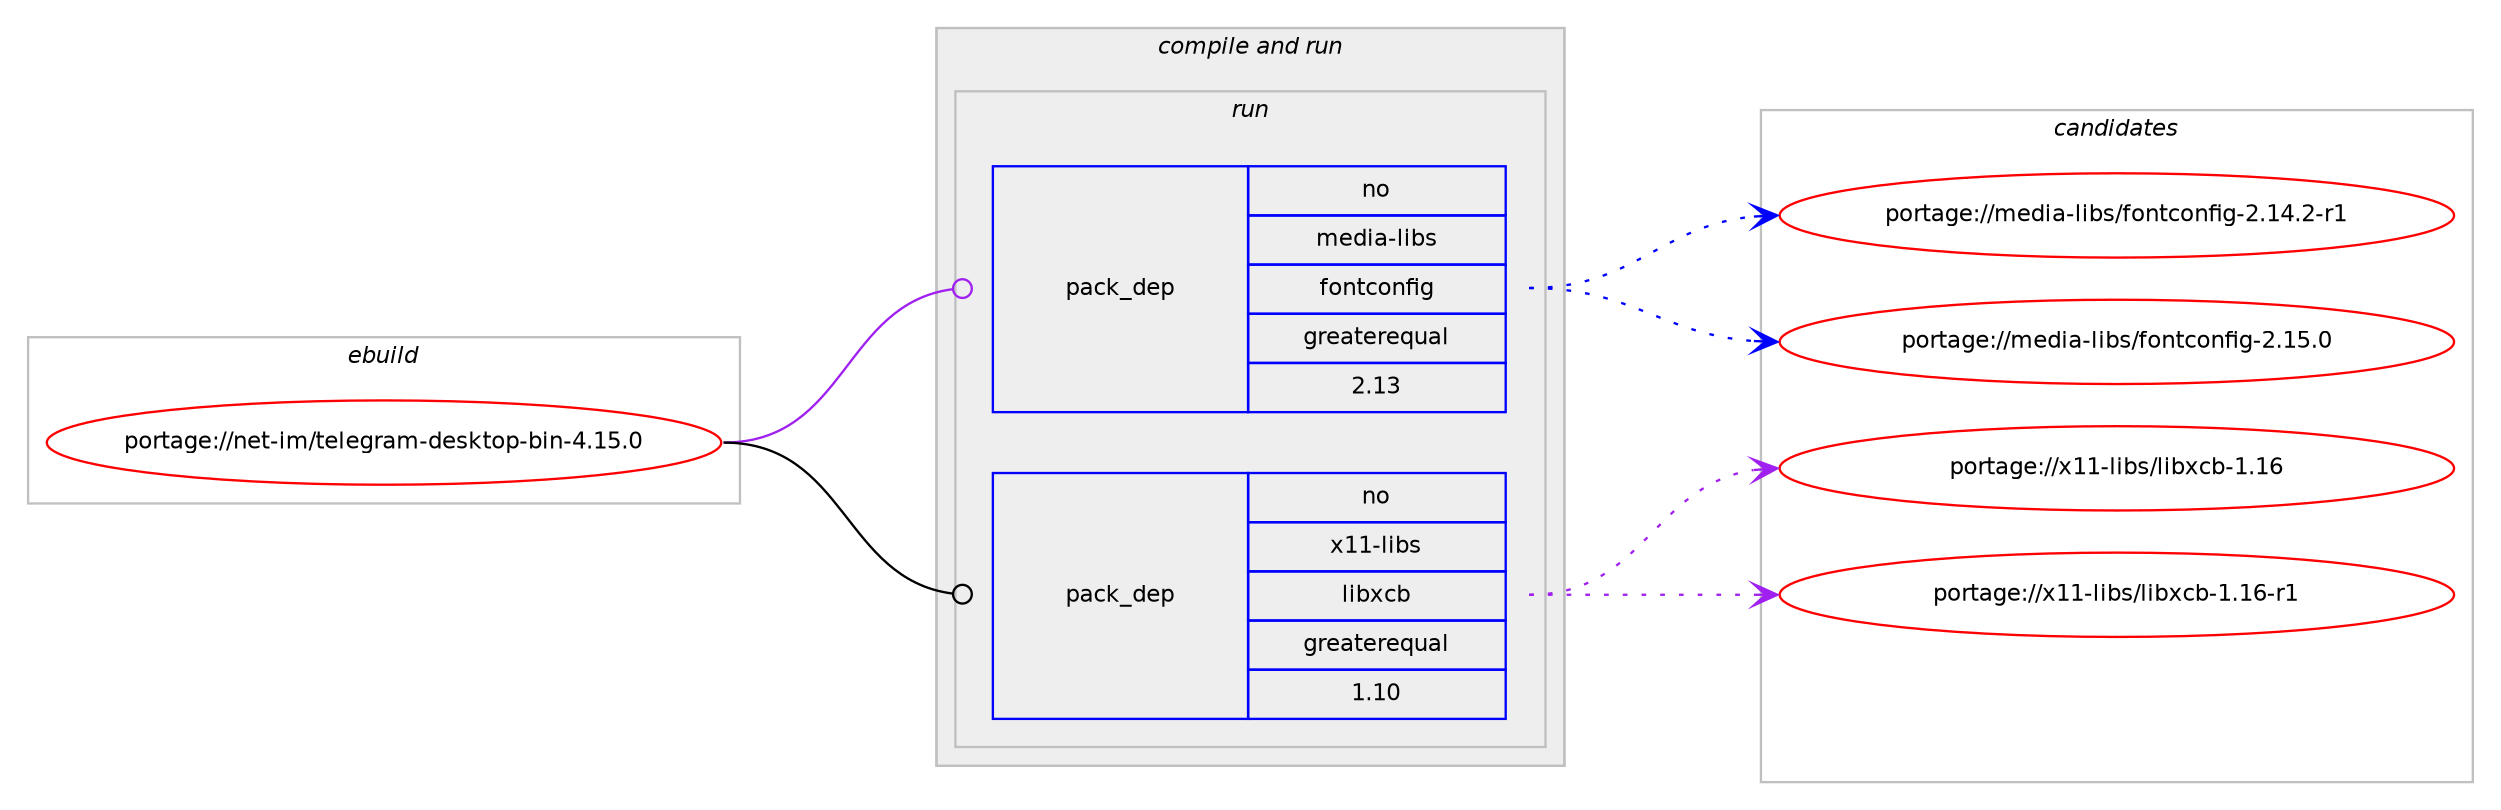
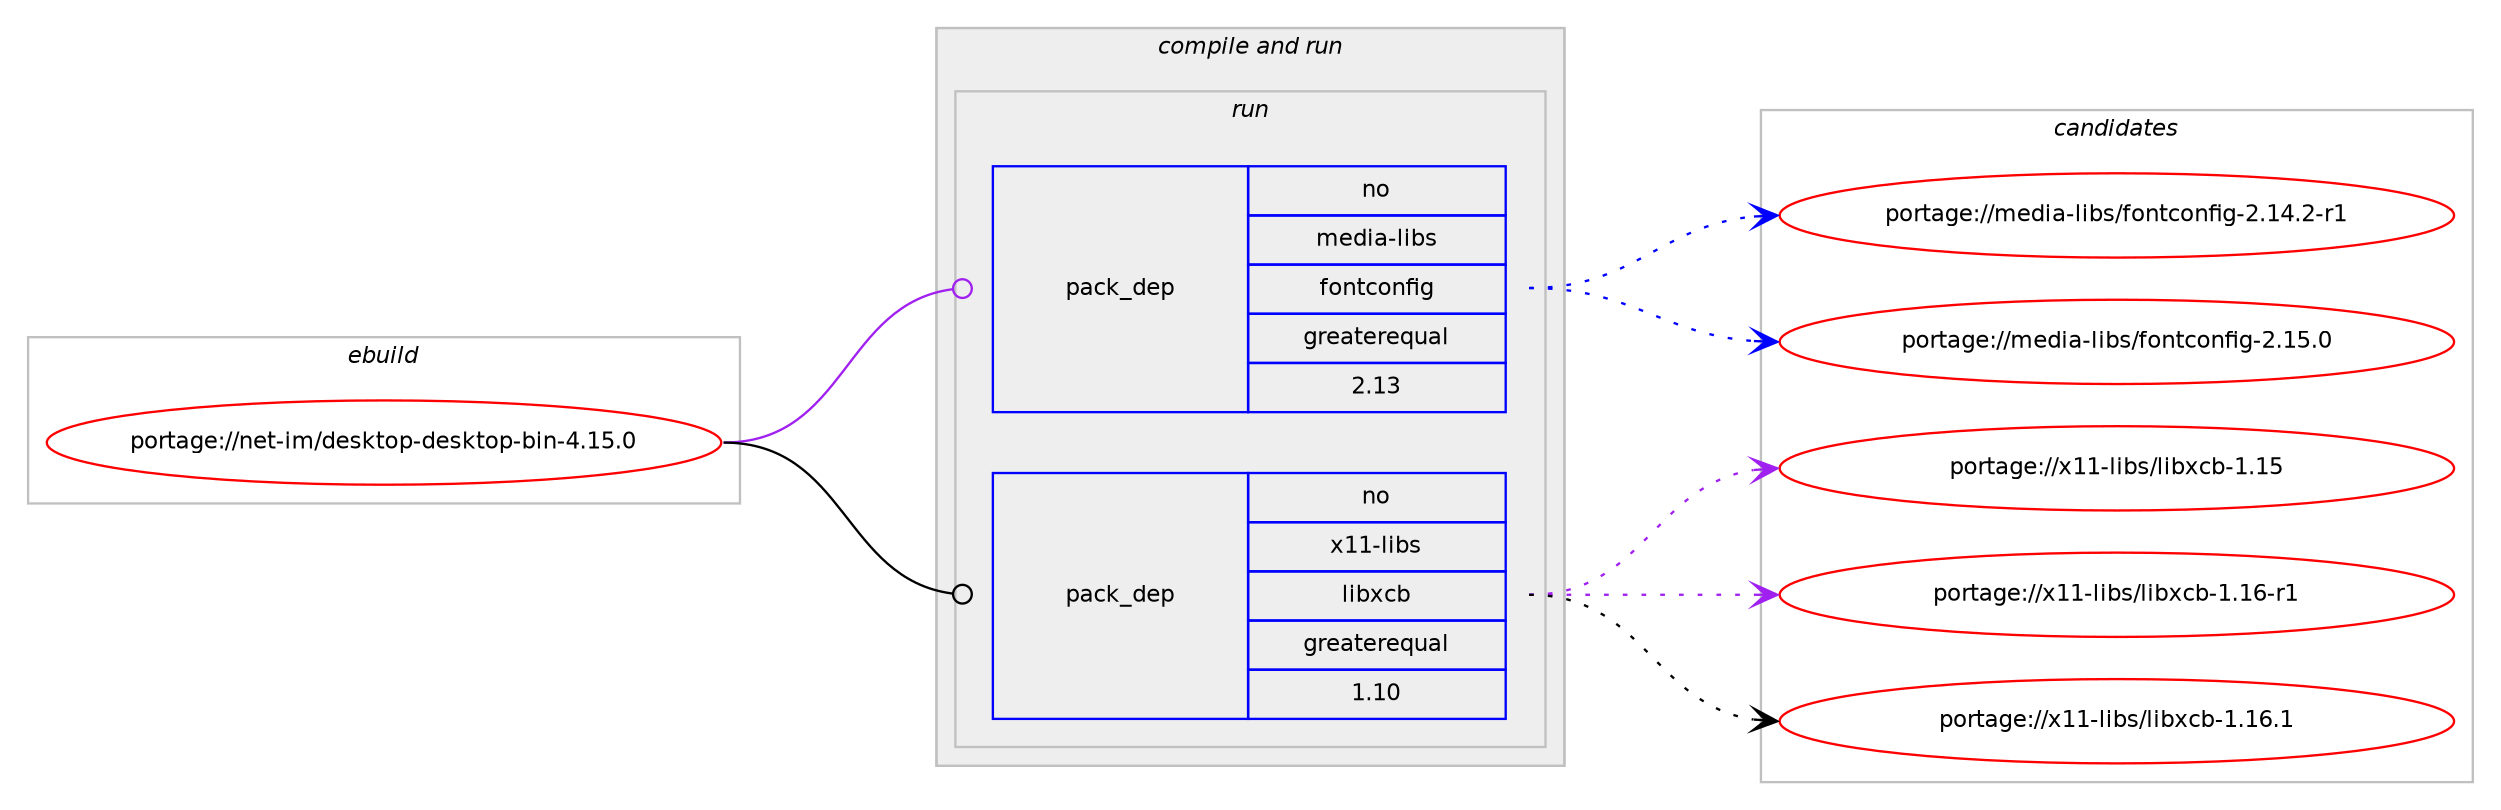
node "portage://net-im/telegram-desktop-bin-4.15.0": label "portage://net-im/telegram-desktop-bin-4.15.0" -> "portage://net-im/desktop-desktop-bin-4.15.0"
node "portage://x11-libs/libxcb-1.16": label "portage://x11-libs/libxcb-1.16" -> "portage://x11-libs/libxcb-1.15"
node "portage://x11-libs/libxcb-1.16.1": added
